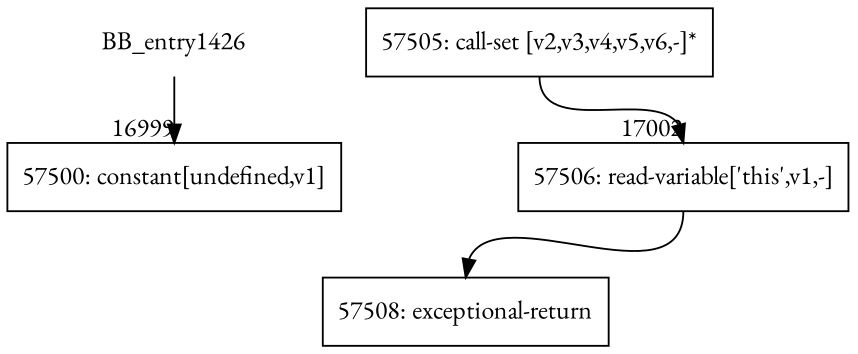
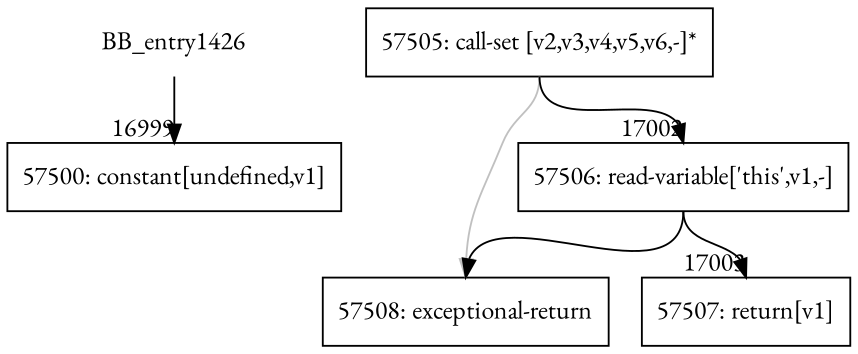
edge "57505: call-set [v2,v3,v4,v5,v6,-]*" -> "57508: exceptional-return": added
node "57507: return[v1]": added
